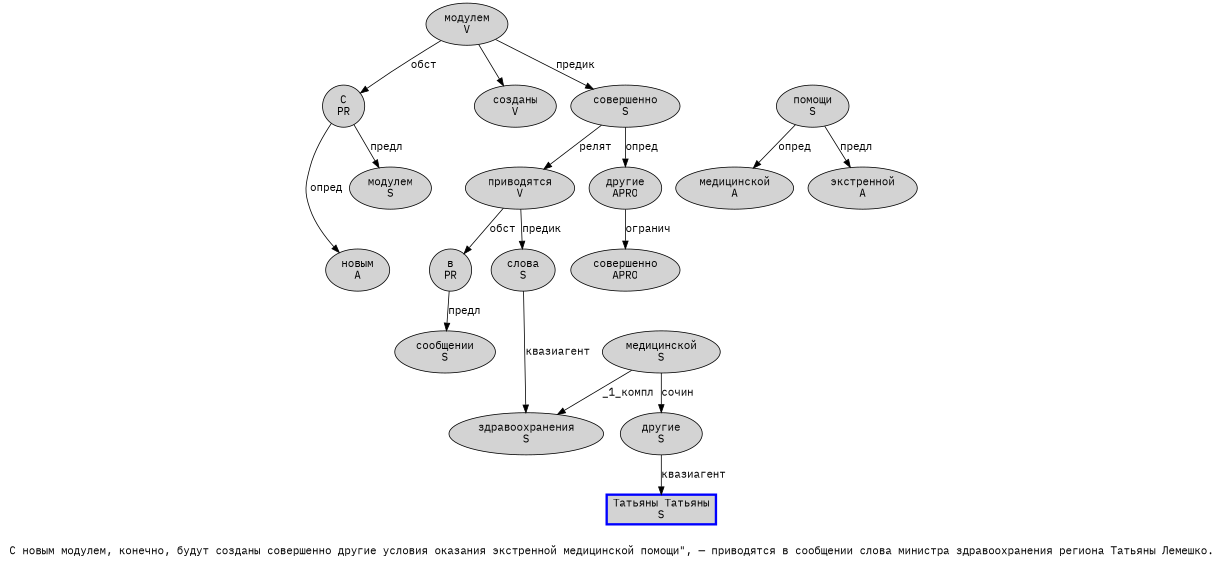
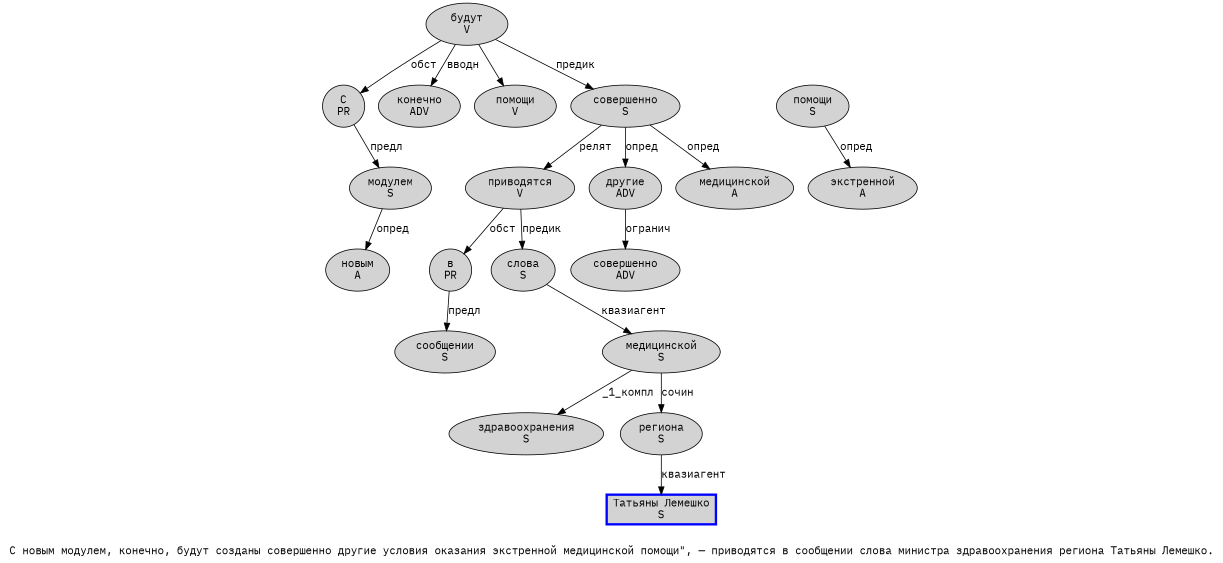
node "модулем V": label "модулем V" -> "будут V"
node "конечно ADV": added
node "созданы V": label "созданы V" -> "помощи V"
edge "помощи S" -> "медицинской A": now "совершенно S" -> "медицинской A"
edge "помощи S" -> "экстренной A": label "предл" -> "опред"
edge "С PR" -> "новым A": now "модулем S" -> "новым A"
node "другие APRO": label "другие APRO" -> "другие ADV"
node "совершенно APRO": label "совершенно APRO" -> "совершенно ADV"
edge "слова S" -> "здравоохранения S": now "слова S" -> "медицинской S"
node "другие S": label "другие S" -> "региона S"
node "Татьяны Татьяны S": label "Татьяны Татьяны S" -> "Татьяны Лемешко S"
